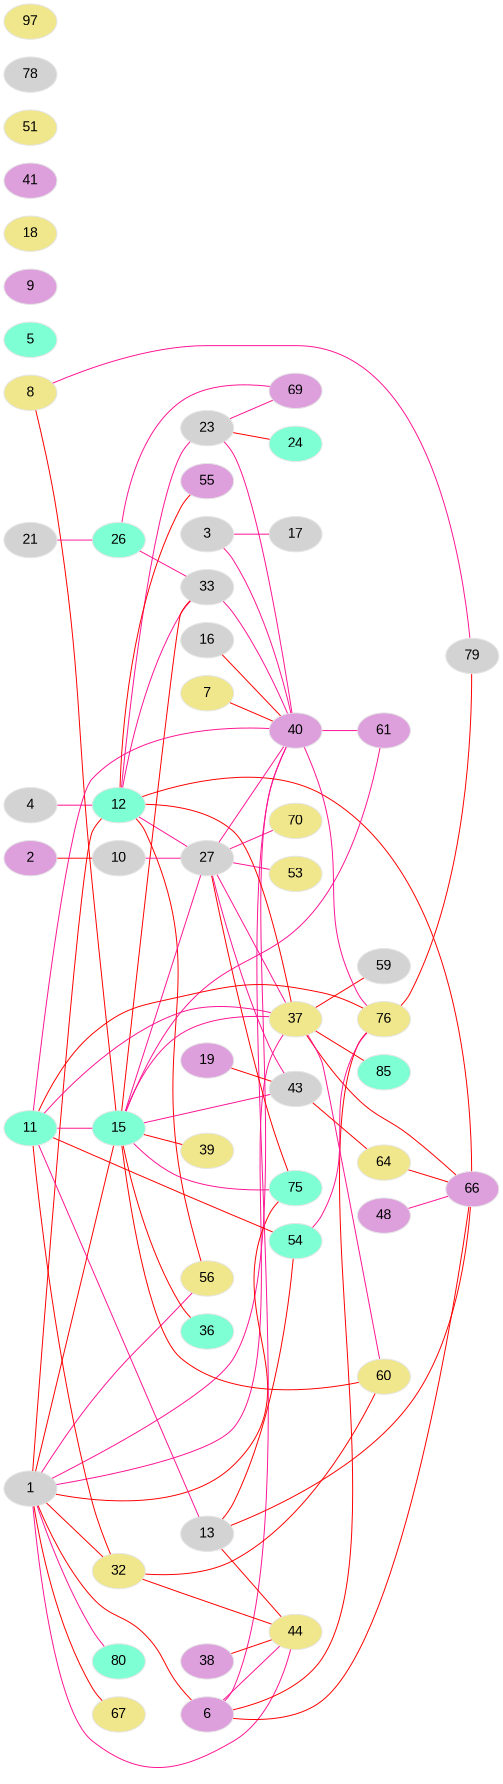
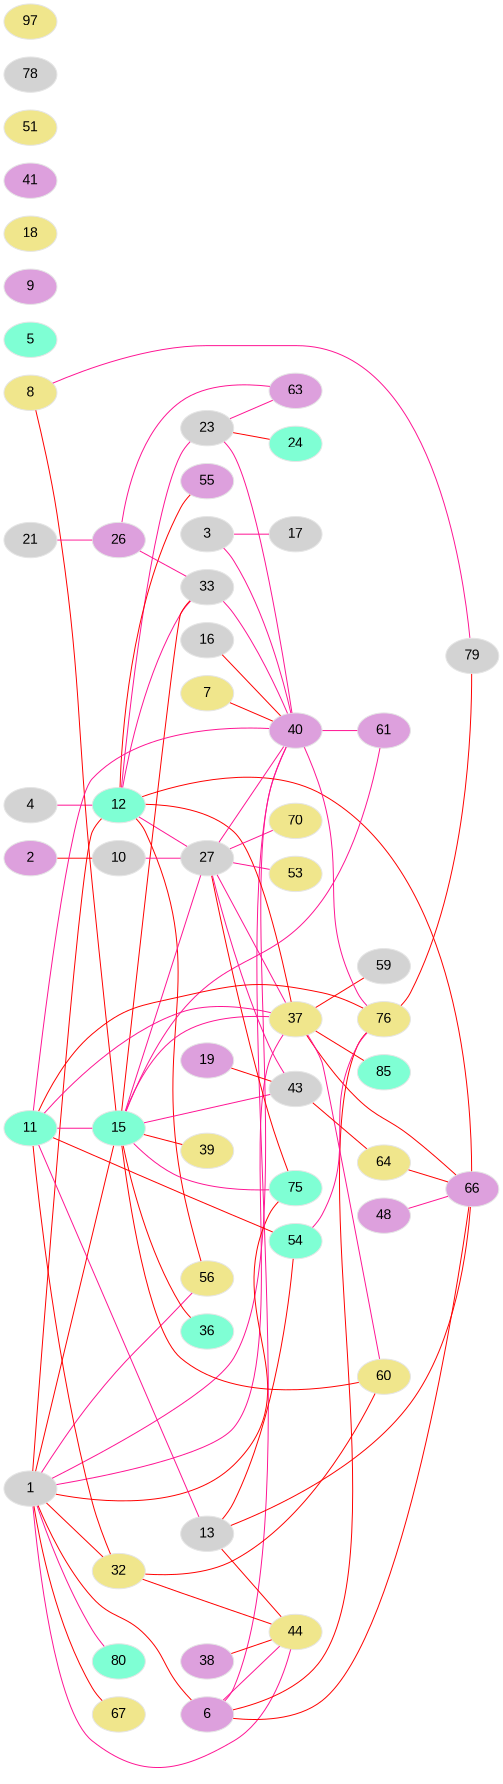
node "69": label "69" -> "63"
node "26": fillcolor aquamarine -> plum
